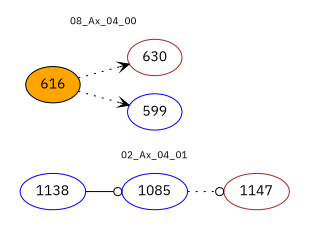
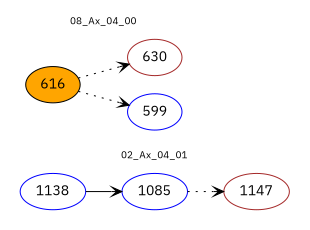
edge "1138" -> "1085": arrowhead odot -> vee
edge "1085" -> "1147": arrowhead odot -> vee
